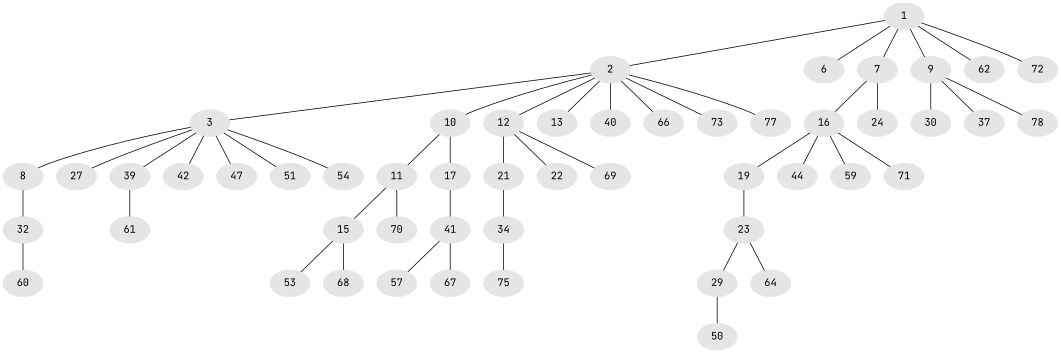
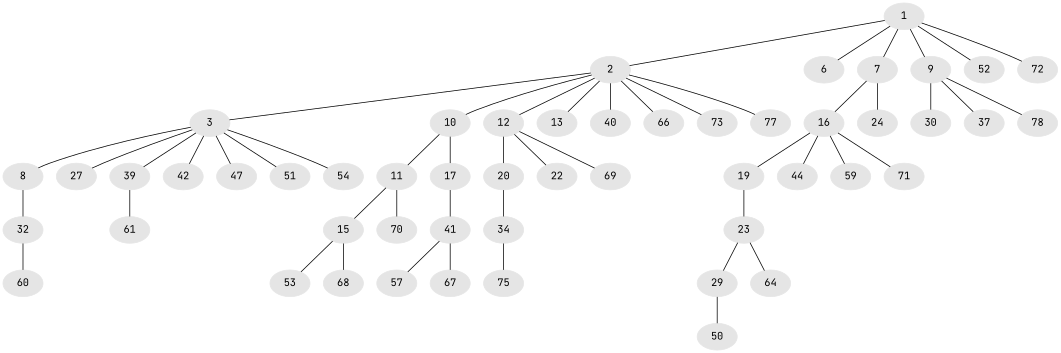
node "62": label "62" -> "52"
node "21": label "21" -> "20"
